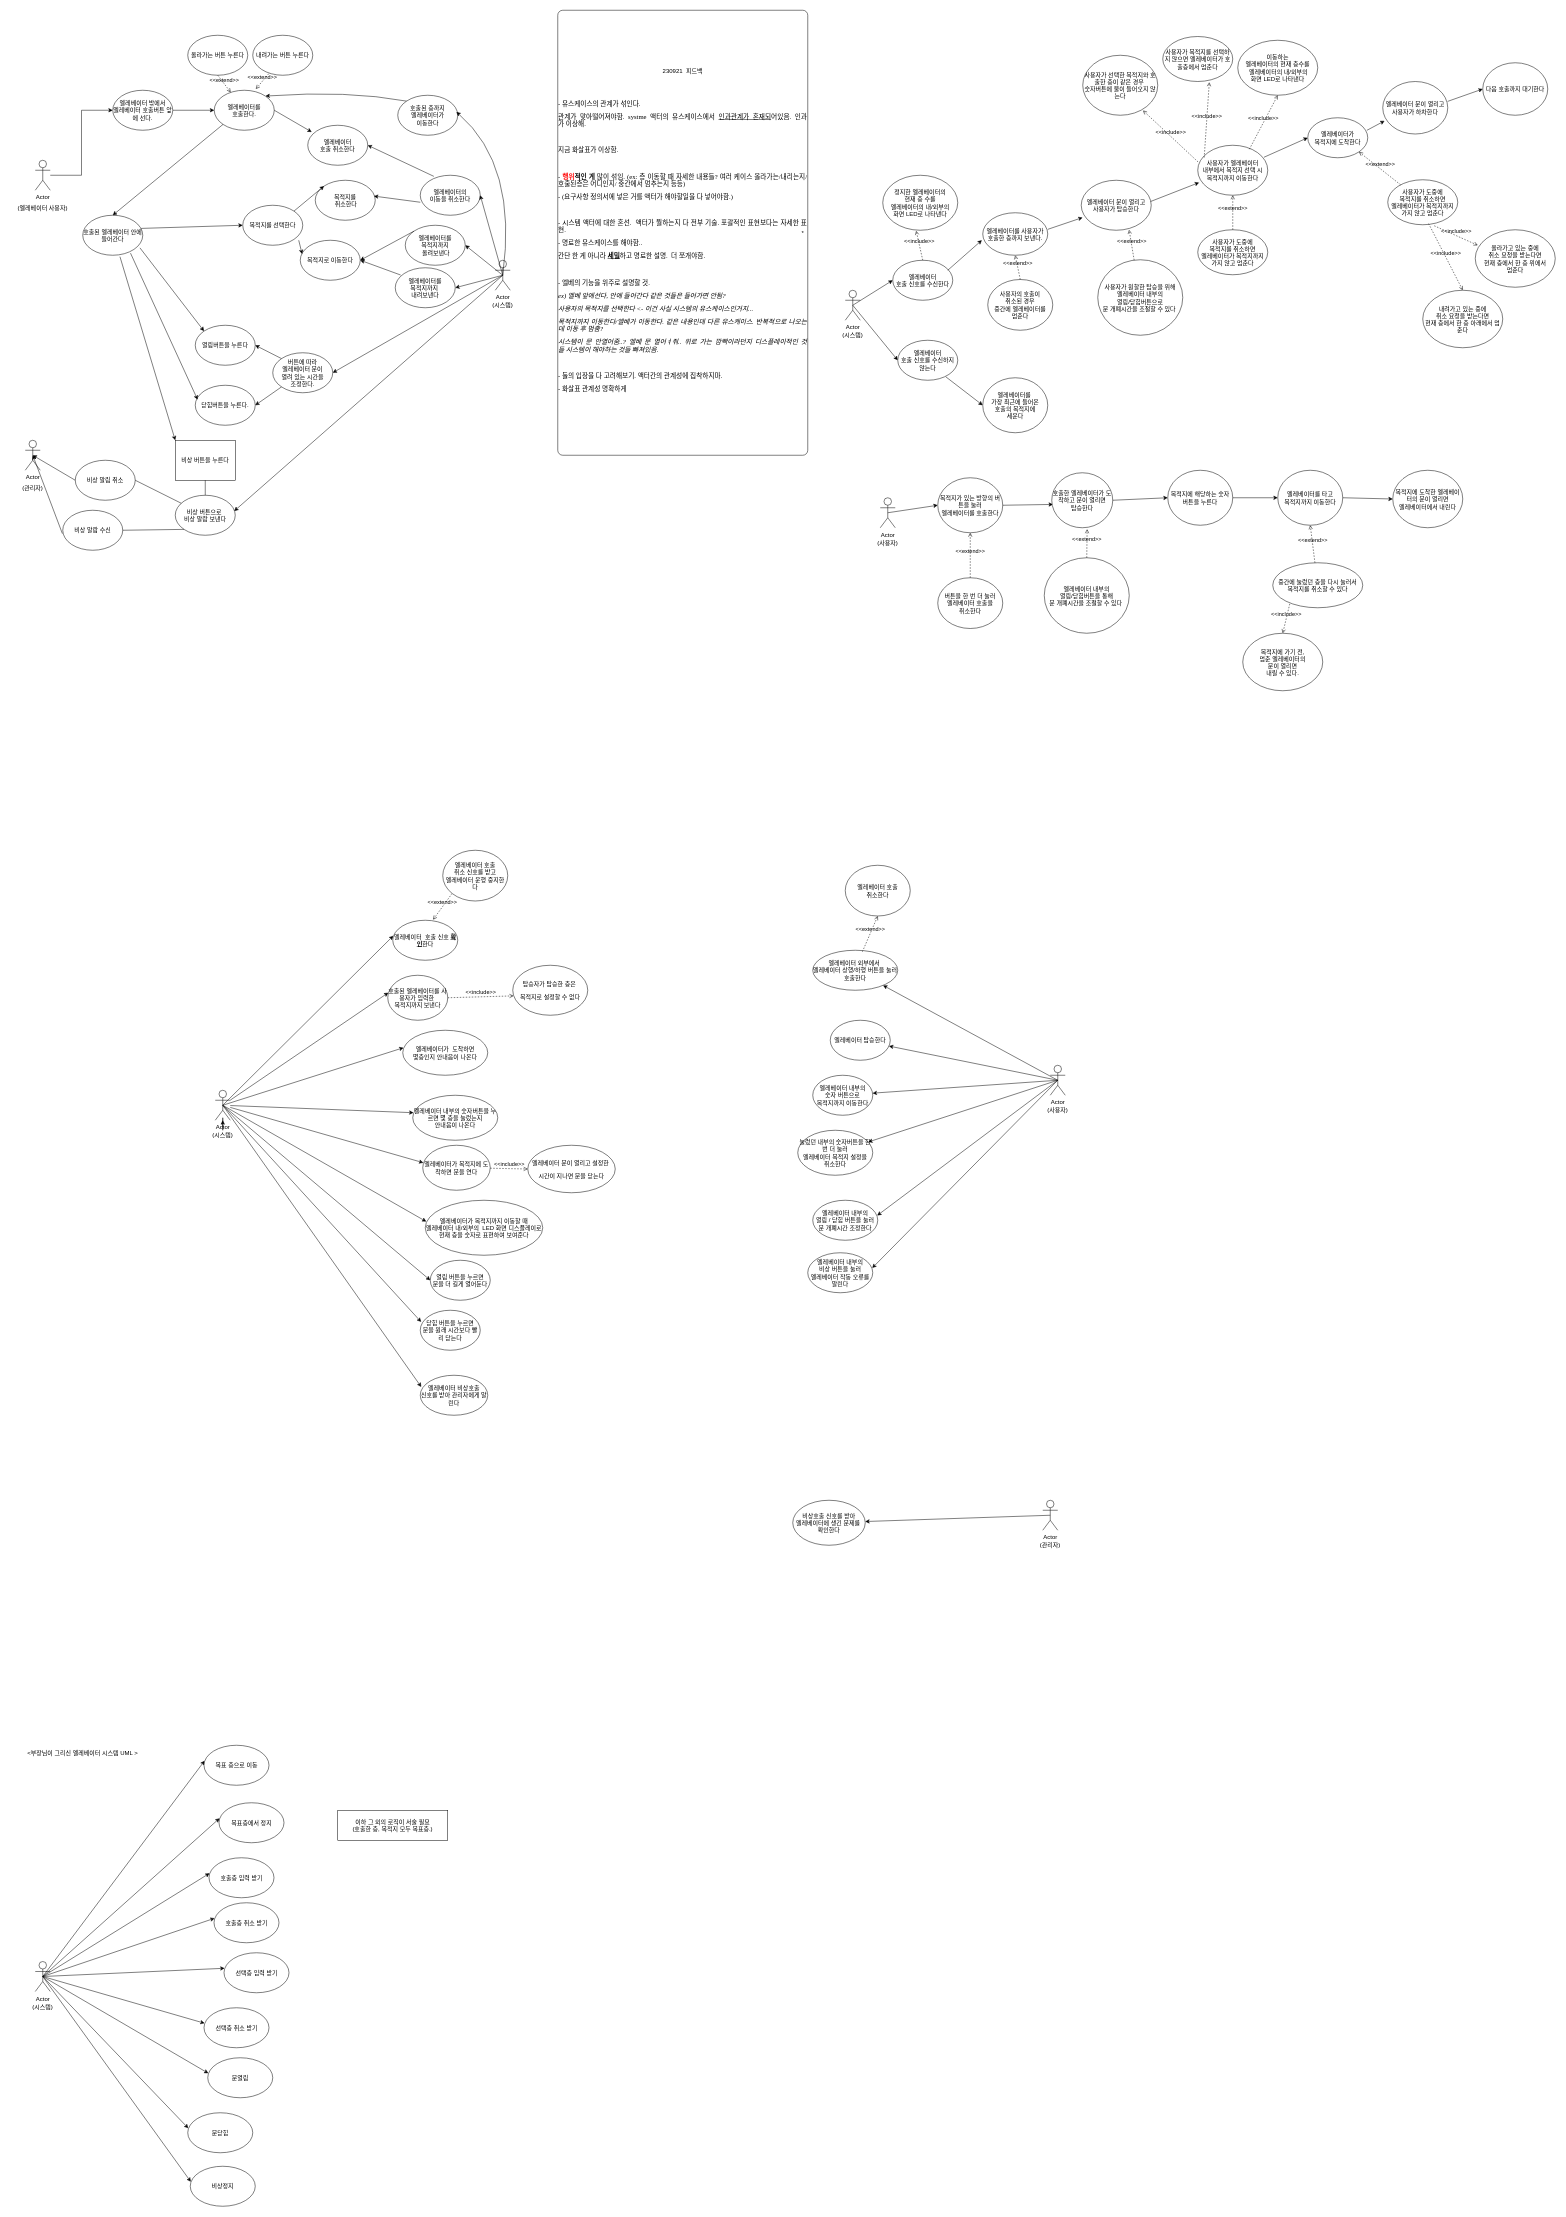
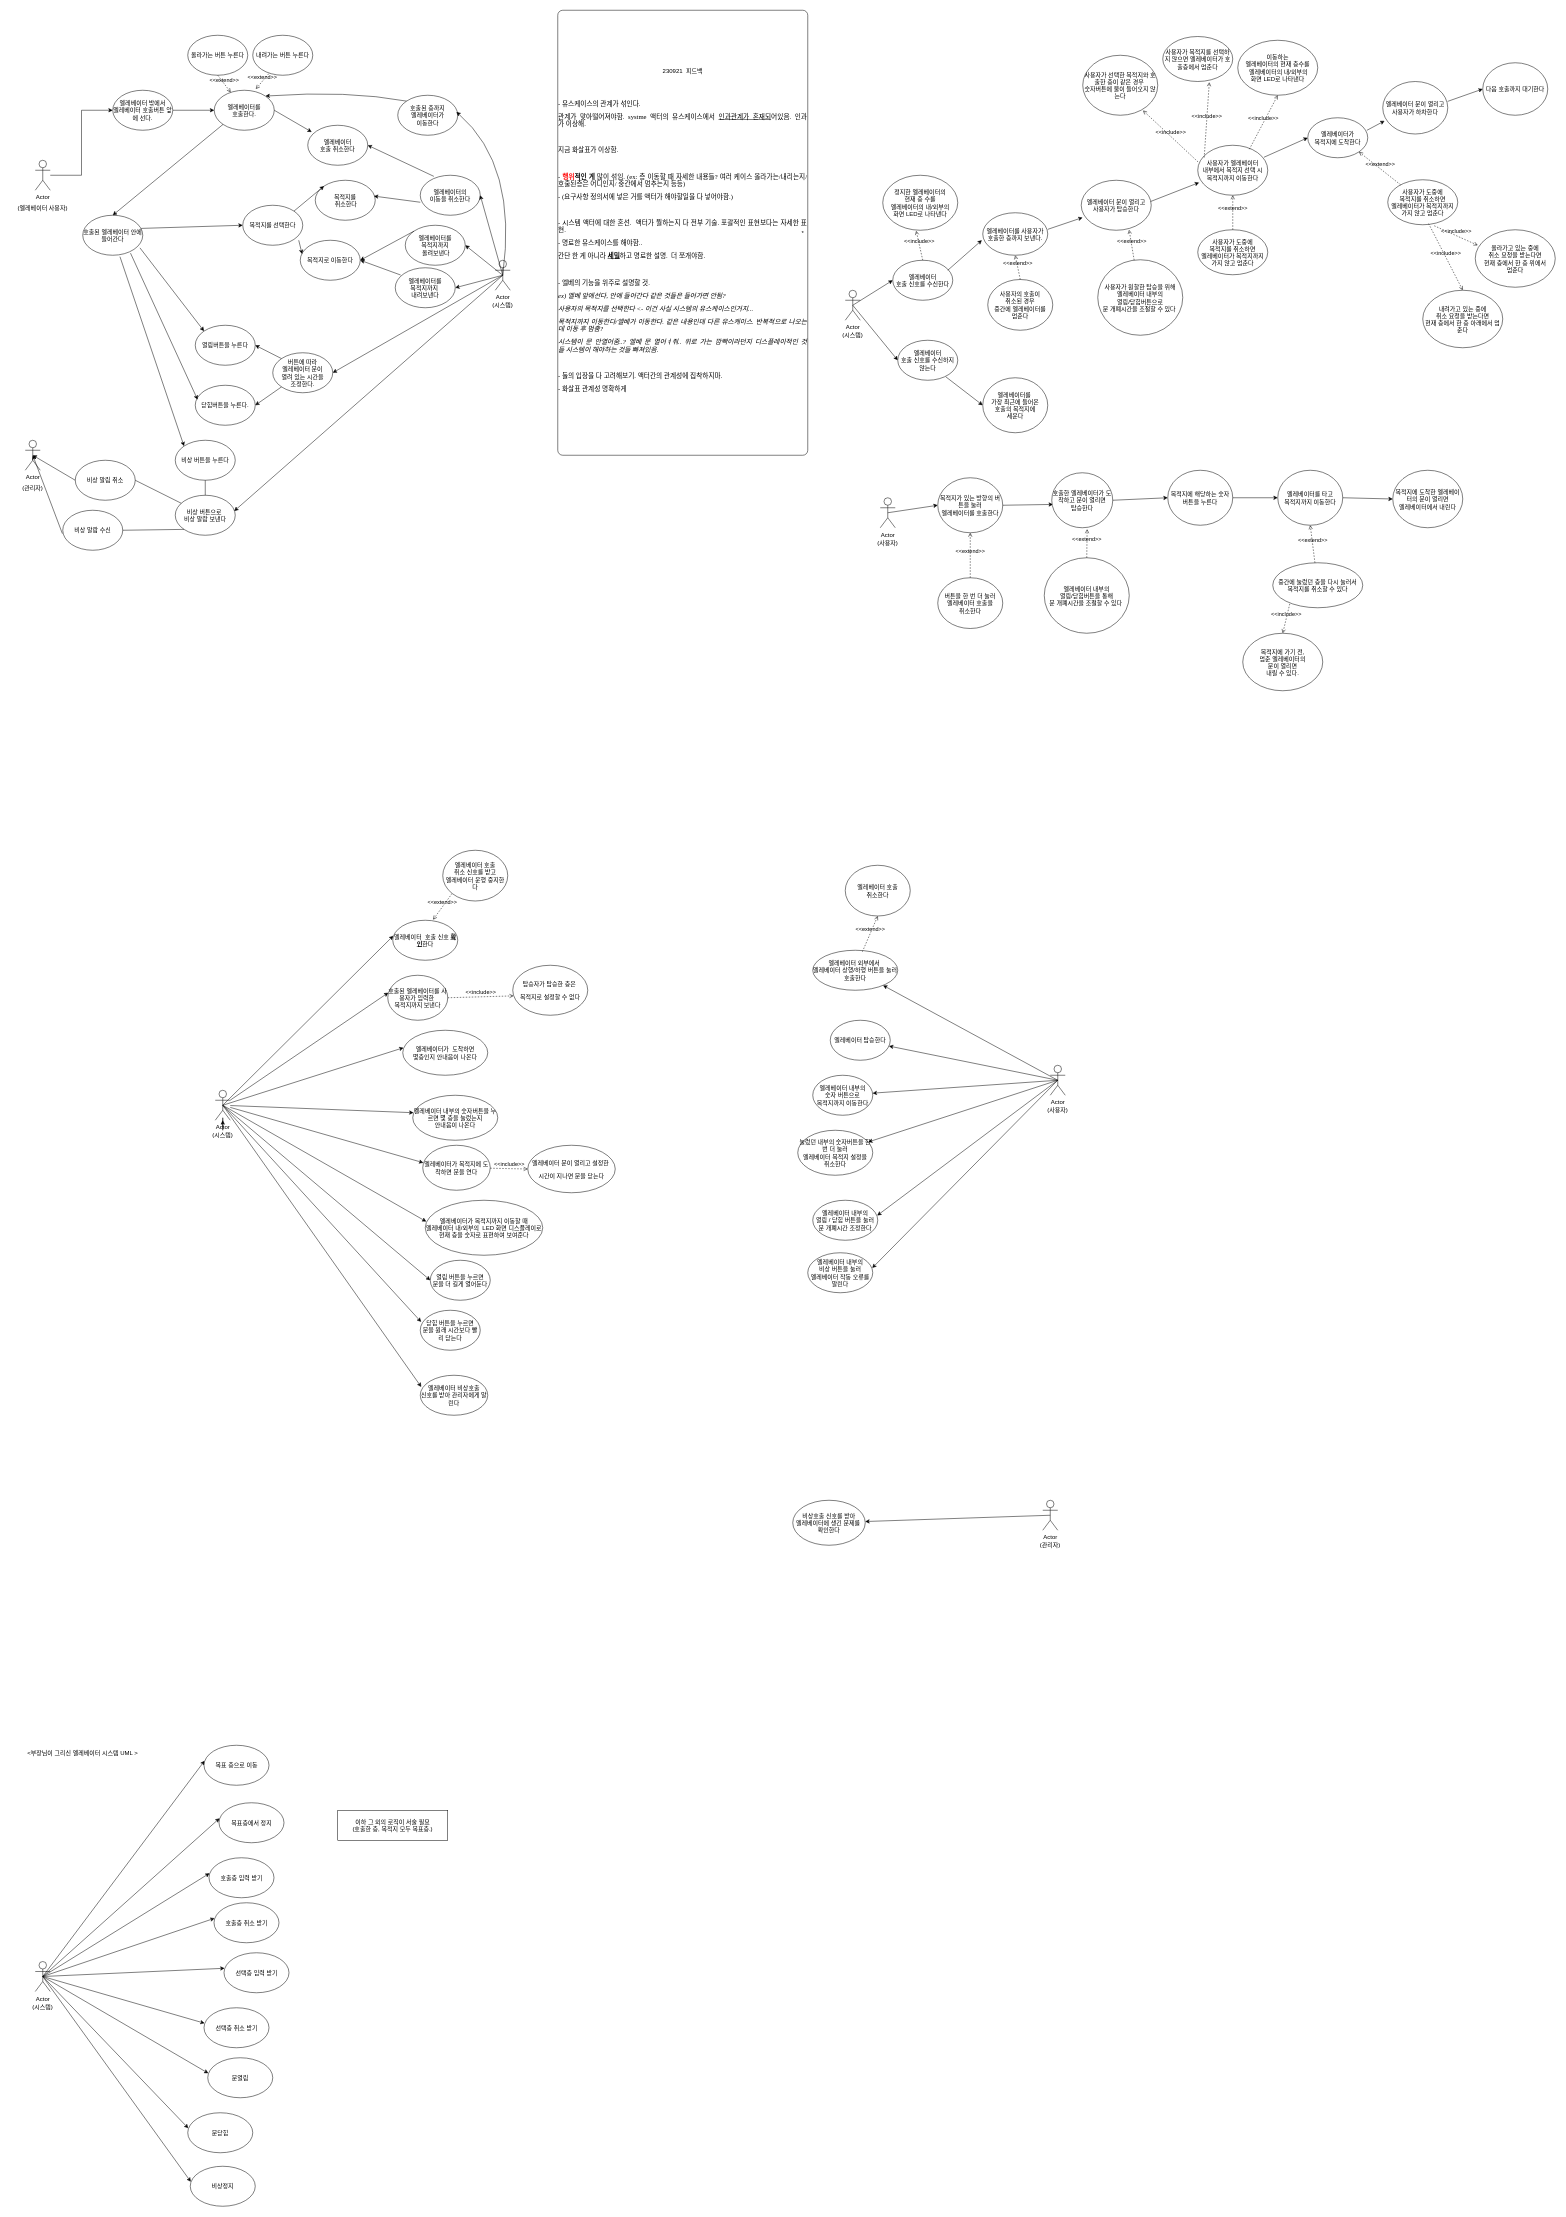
node "비상 버튼을 누른다": shape rectangle -> ellipse
